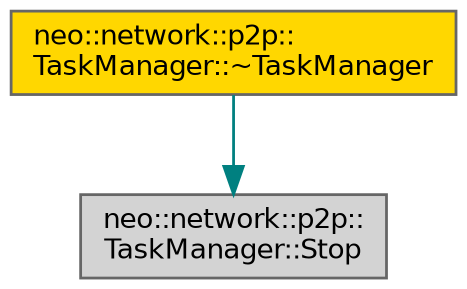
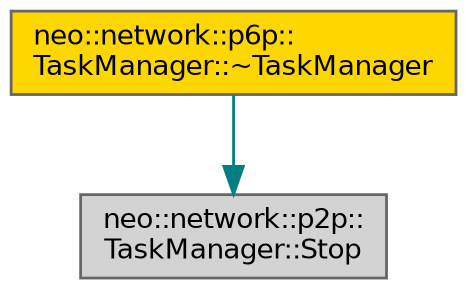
node "neo::network::p2p:: TaskManager::~TaskManager": label "neo::network::p2p:: TaskManager::~TaskManager" -> "neo::network::p6p:: TaskManager::~TaskManager"
